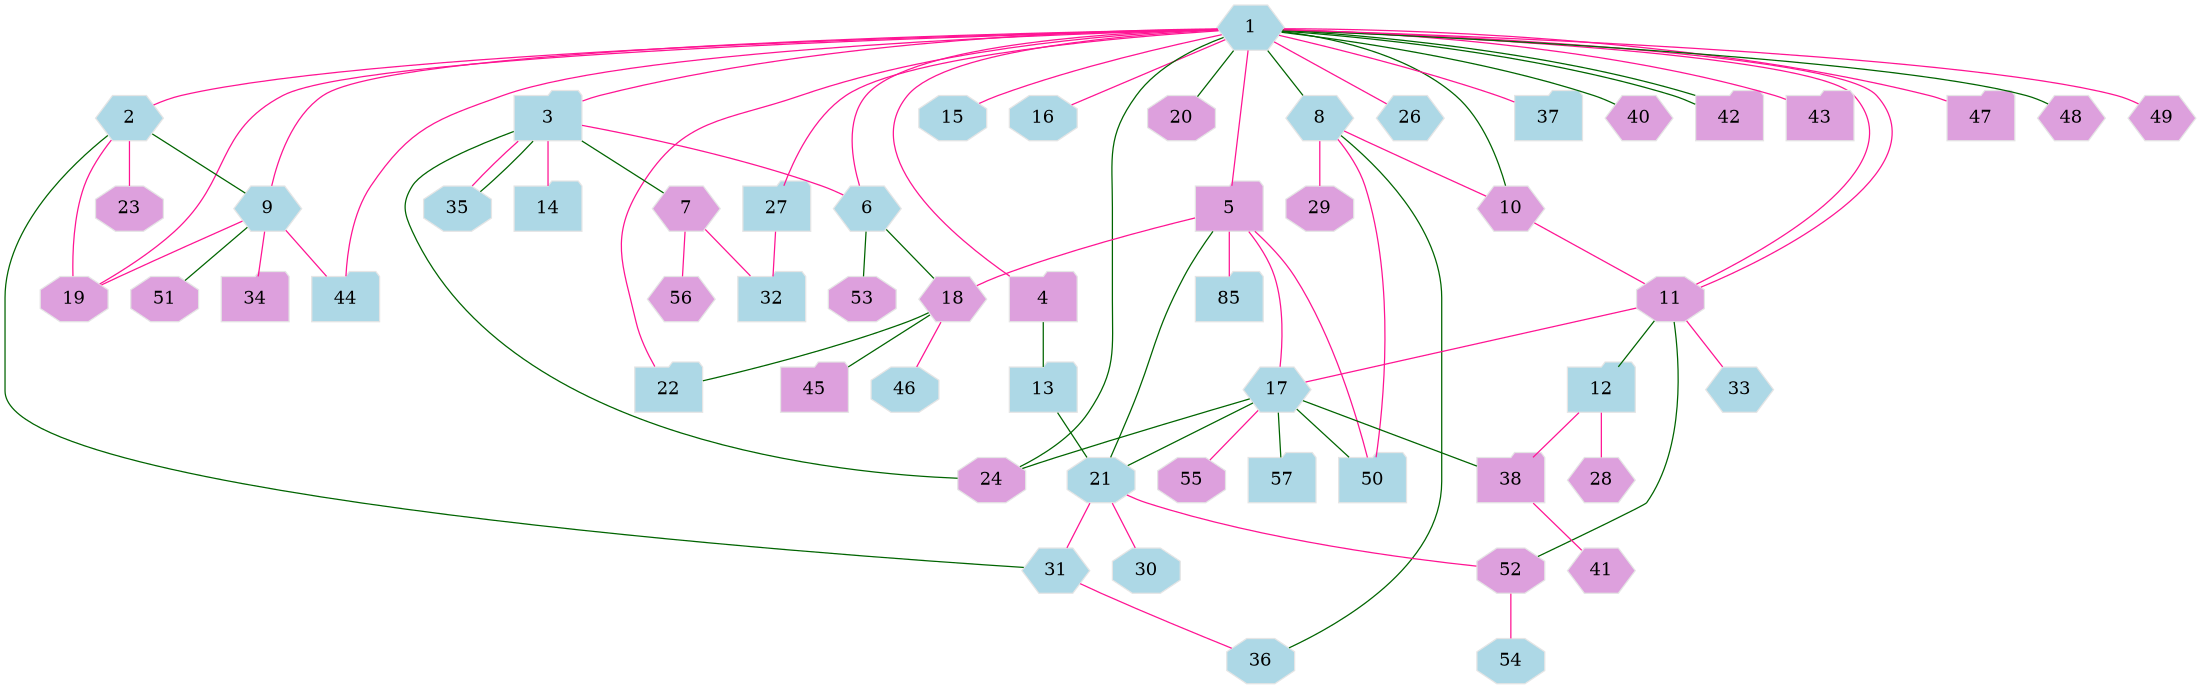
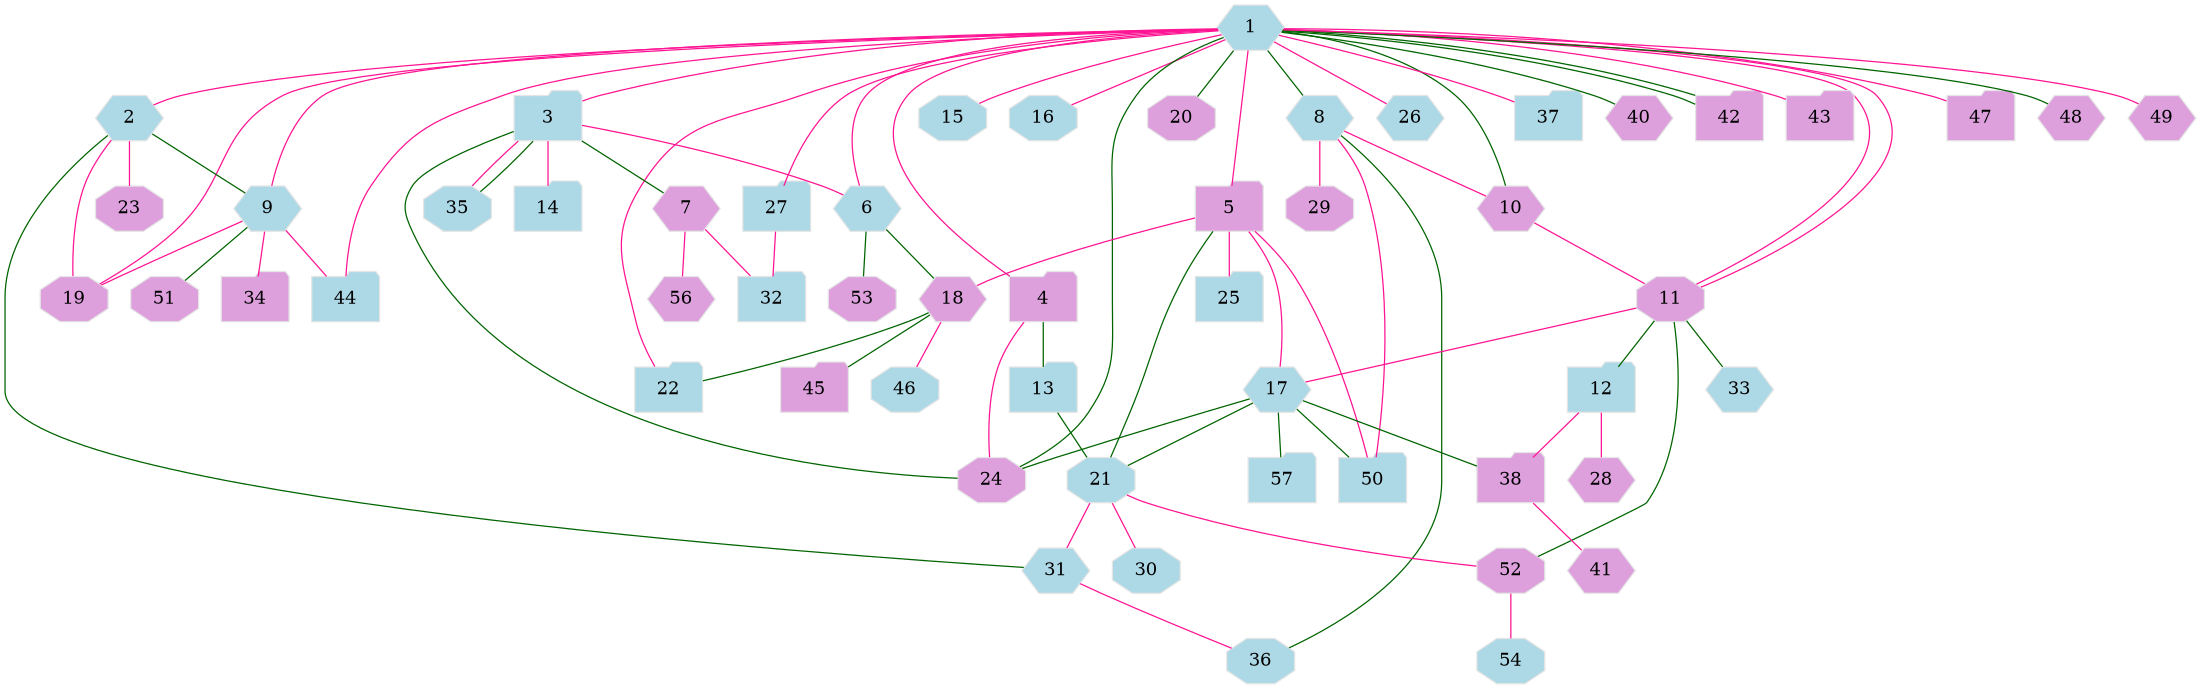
node "85": label "85" -> "25"
edge "11" -- "33": color deeppink -> darkgreen
edge "4" -- "24": added
node "55": removed
